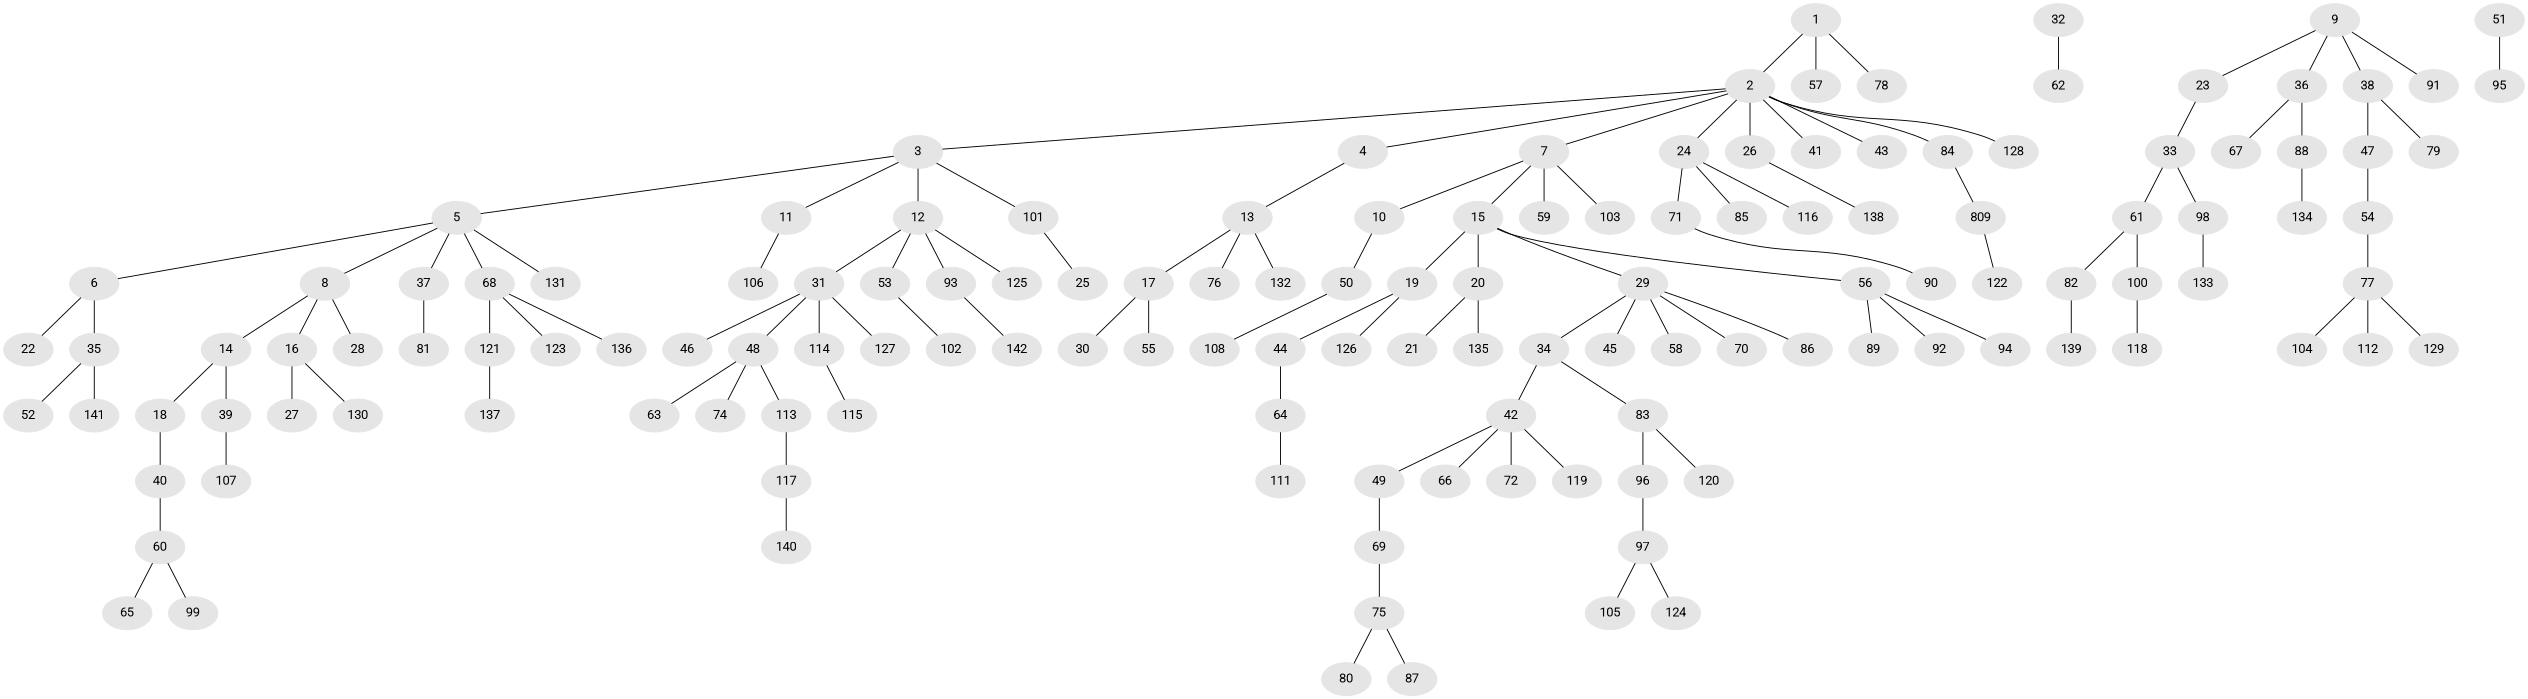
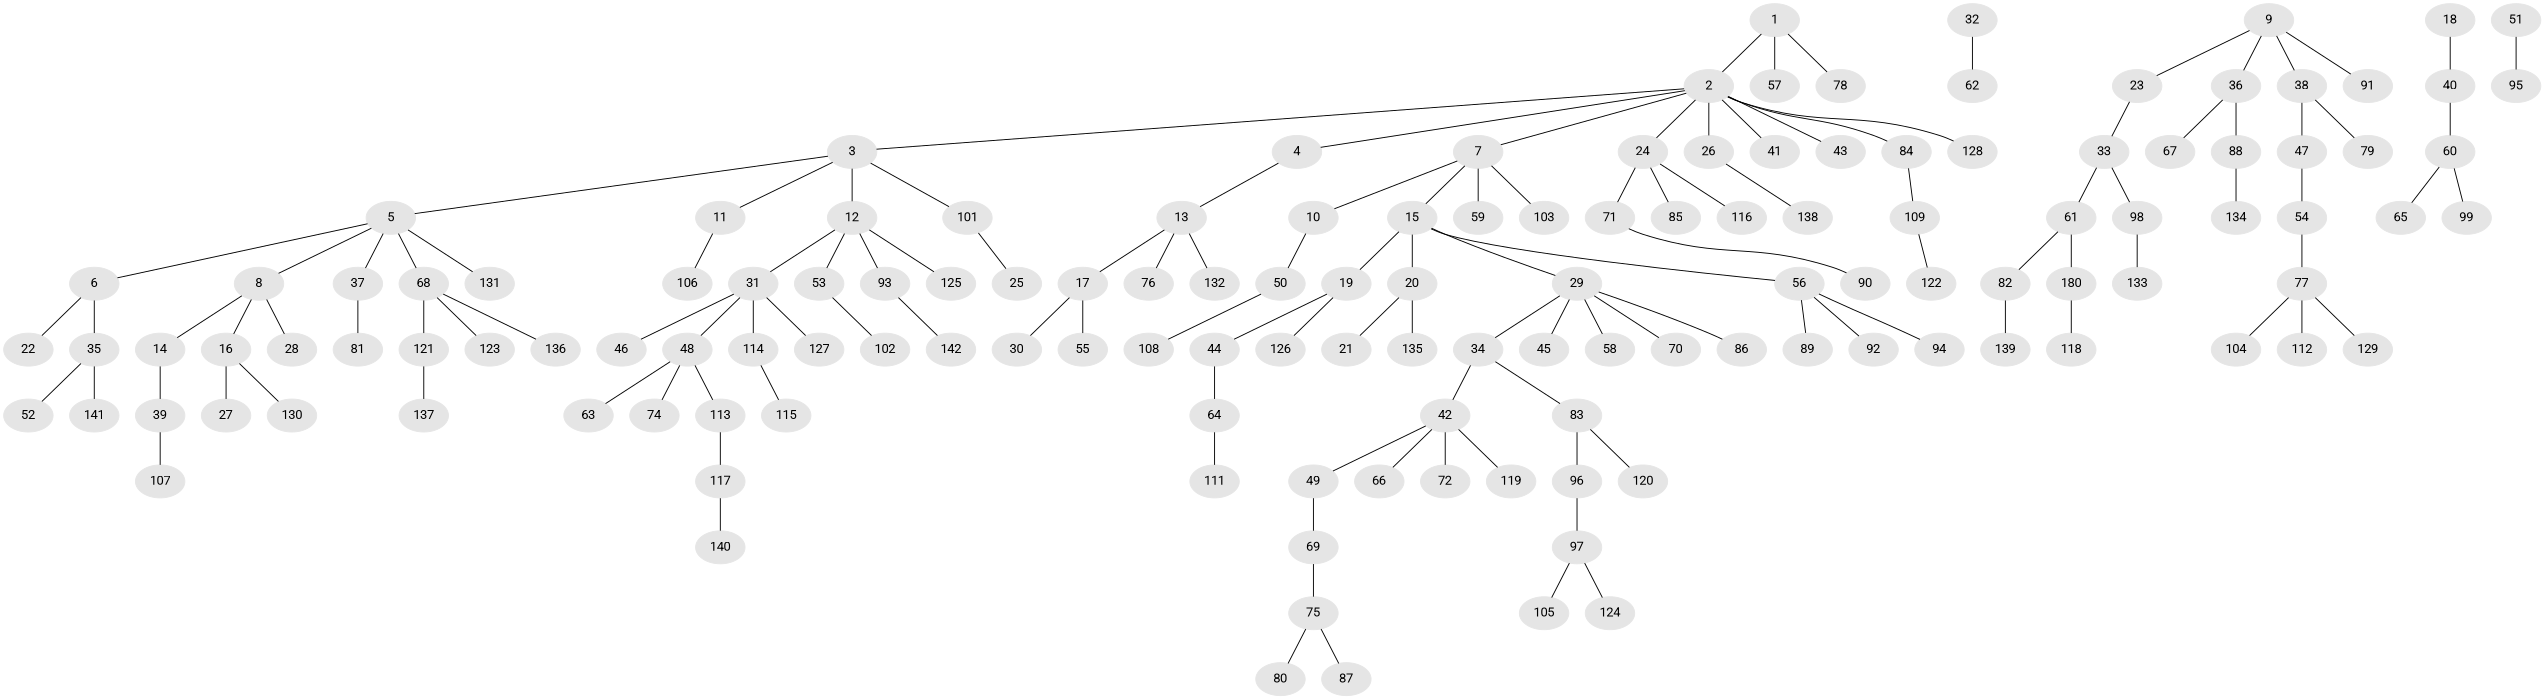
node "809": label "809" -> "109"
node "100": label "100" -> "180"
edge "14" -- "18": removed
